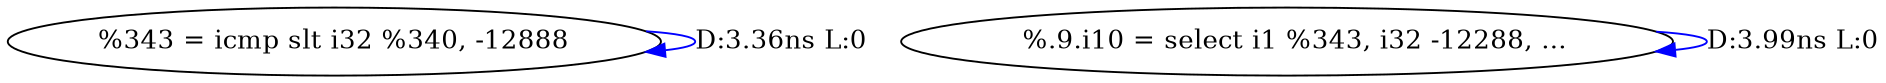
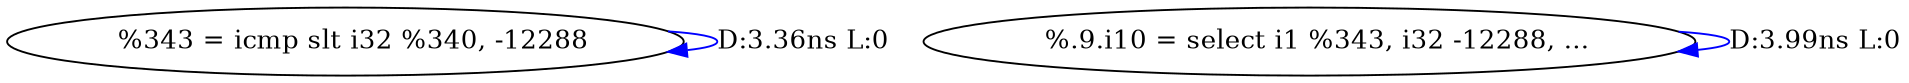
node "%343 = icmp slt i32 %340, -12888": label "%343 = icmp slt i32 %340, -12888" -> "%343 = icmp slt i32 %340, -12288"
